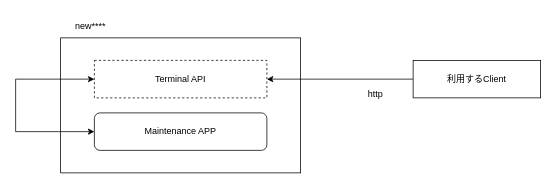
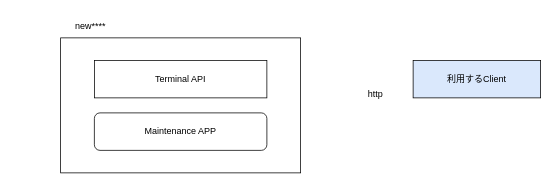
node "Terminal API": style dashed -> solid
edge "利用するClient" -> "Terminal API": removed
node "利用するClient": fillcolor #ffffff -> #dae8fc
edge "Terminal API" -- "Maintenance APP": removed
